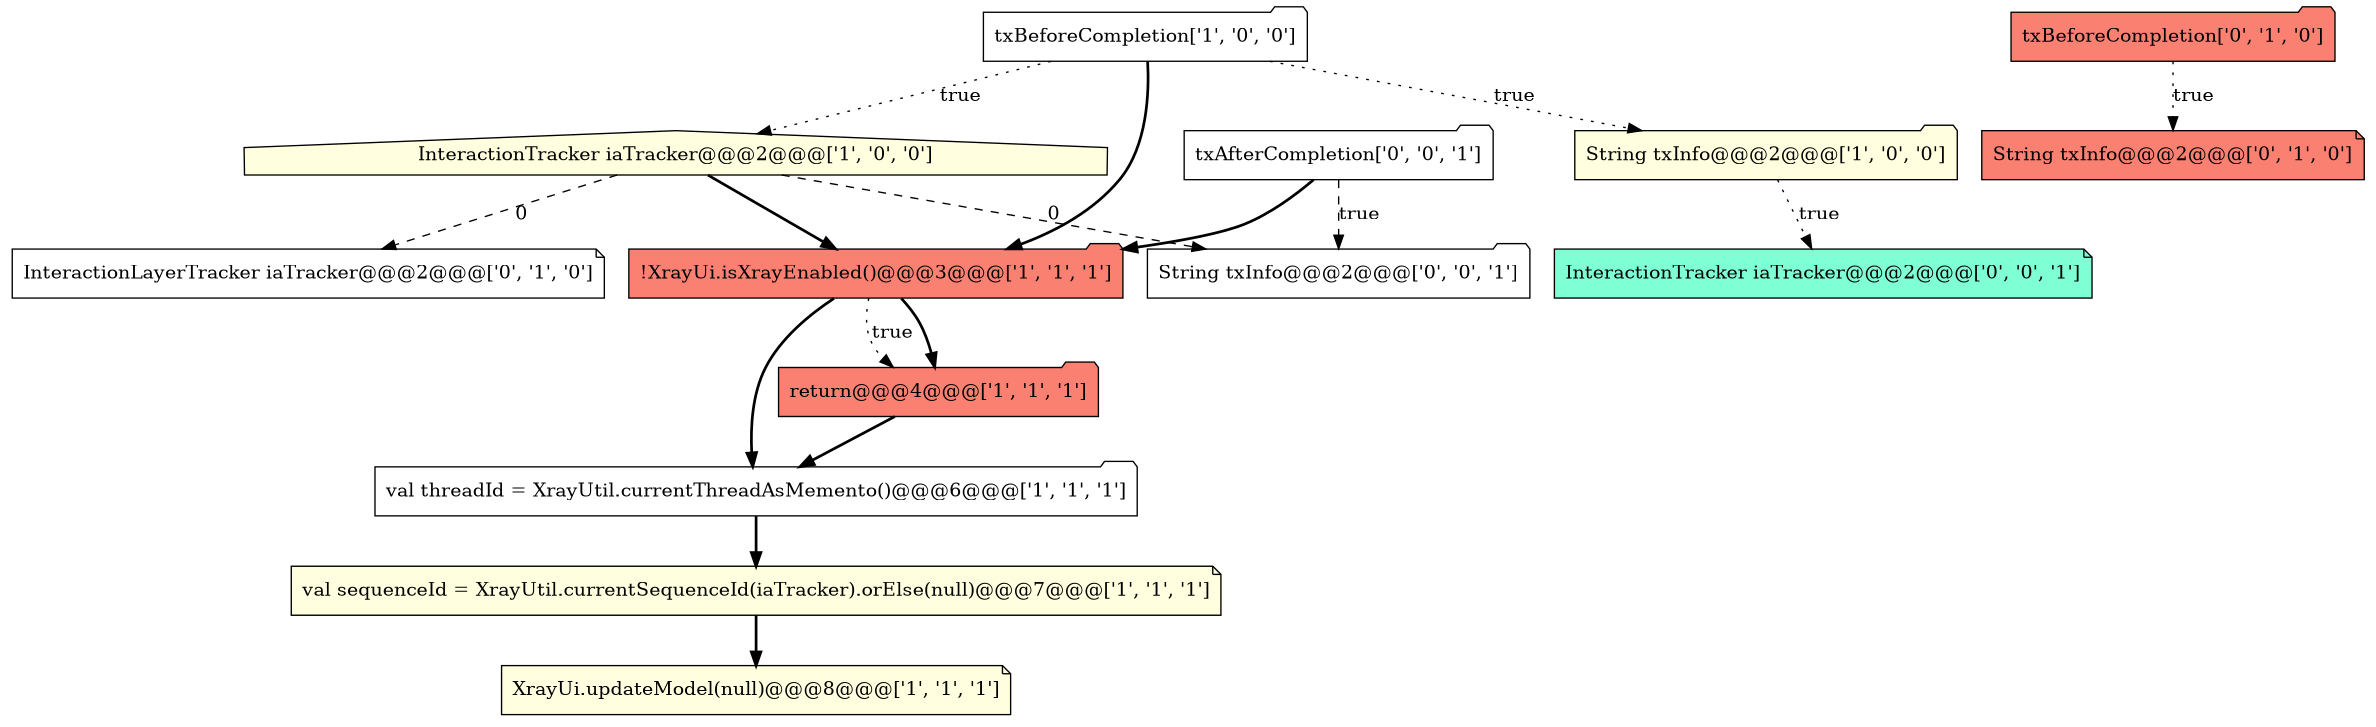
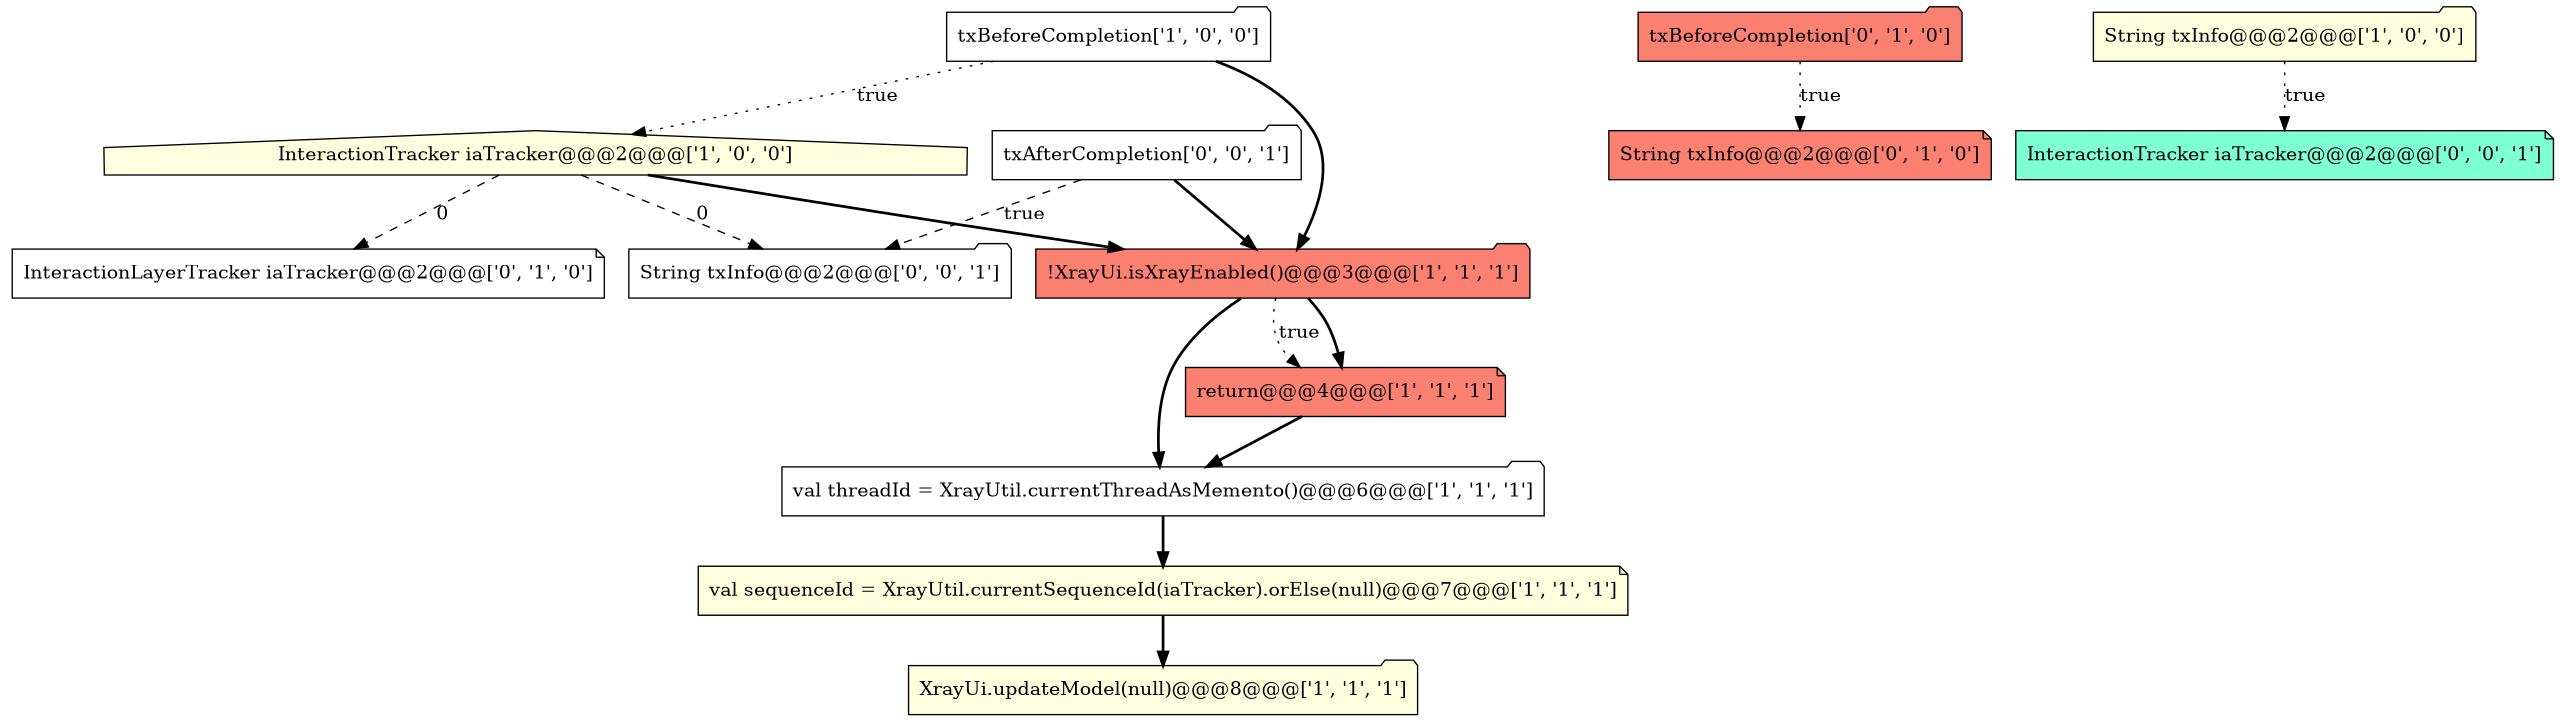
edge "txBeforeCompletion['1', '0', '0']" -> "String txInfo@@@2@@@['1', '0', '0']": removed, label "true"
node "return@@@4@@@['1', '1', '1']": shape folder -> note
node "XrayUi.updateModel(null)@@@8@@@['1', '1', '1']": shape note -> folder
